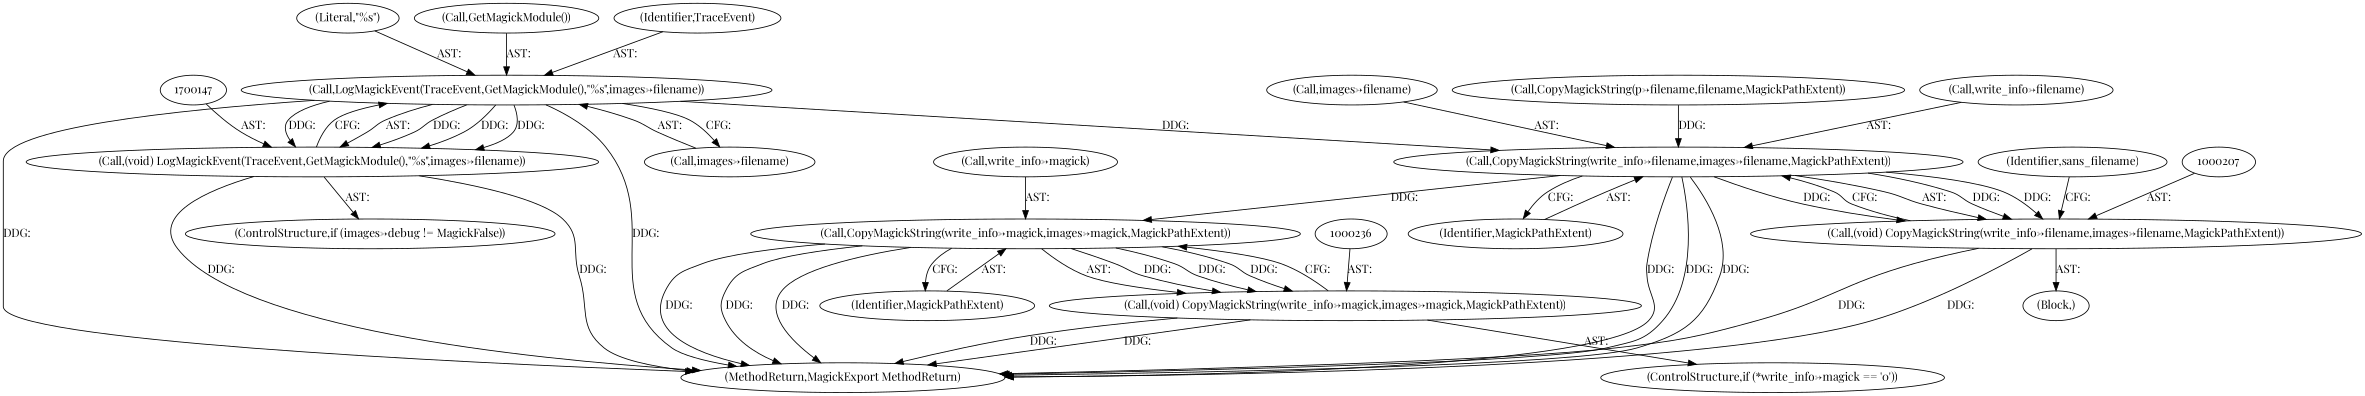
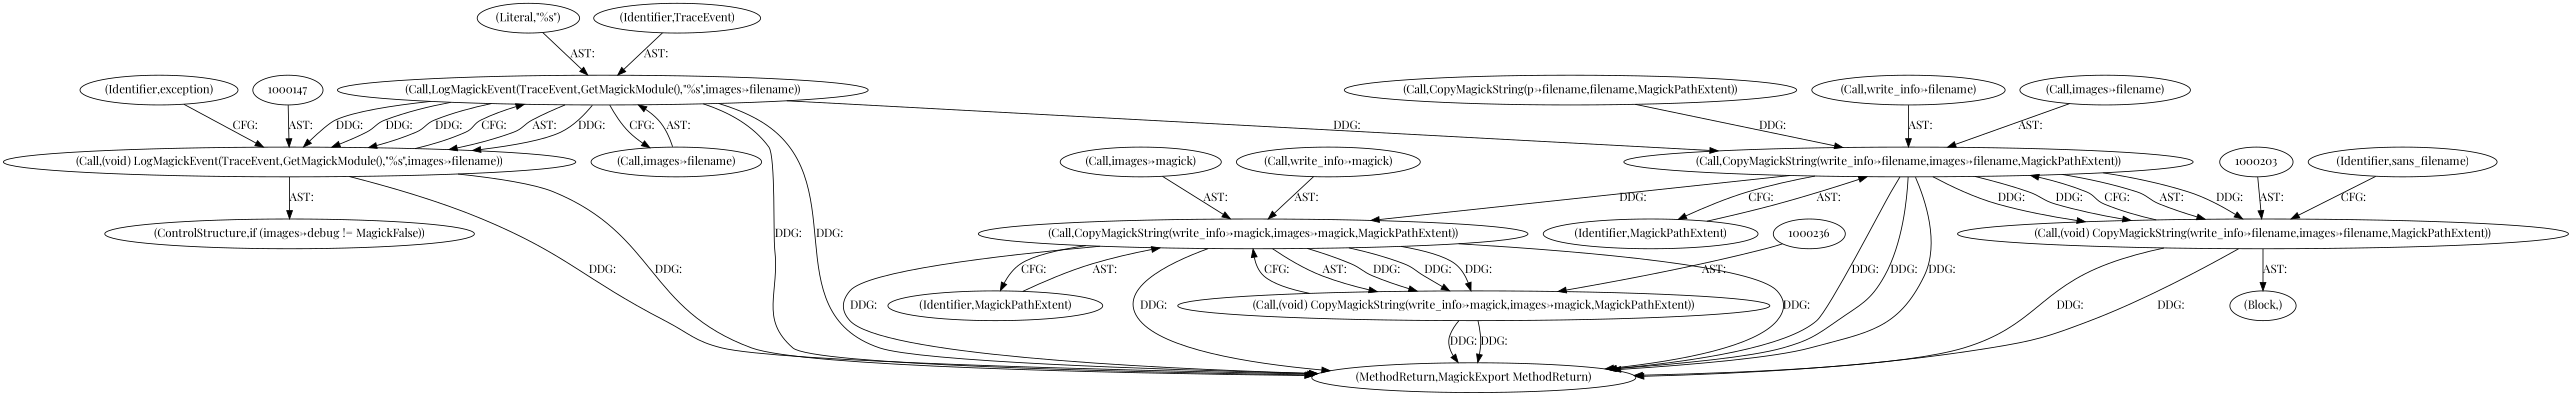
node "(Call,GetMagickModule())": removed
node "(Identifier,exception)": added
node "1700147": label "1700147" -> "1000147"
node "(Call,images->magick)": added
node "1000207": label "1000207" -> "1000203"
node "(ControlStructure,if (*write_info->magick == '0'))": removed
